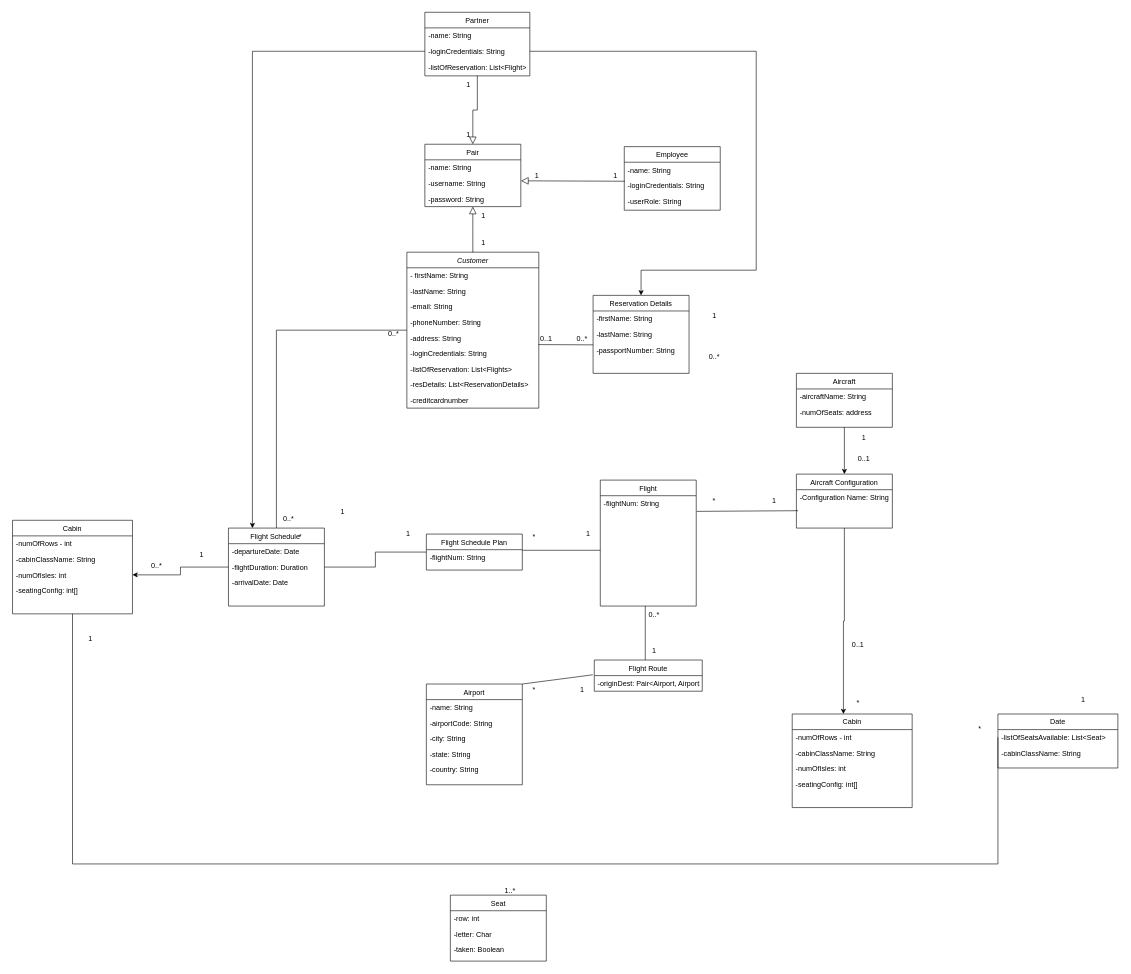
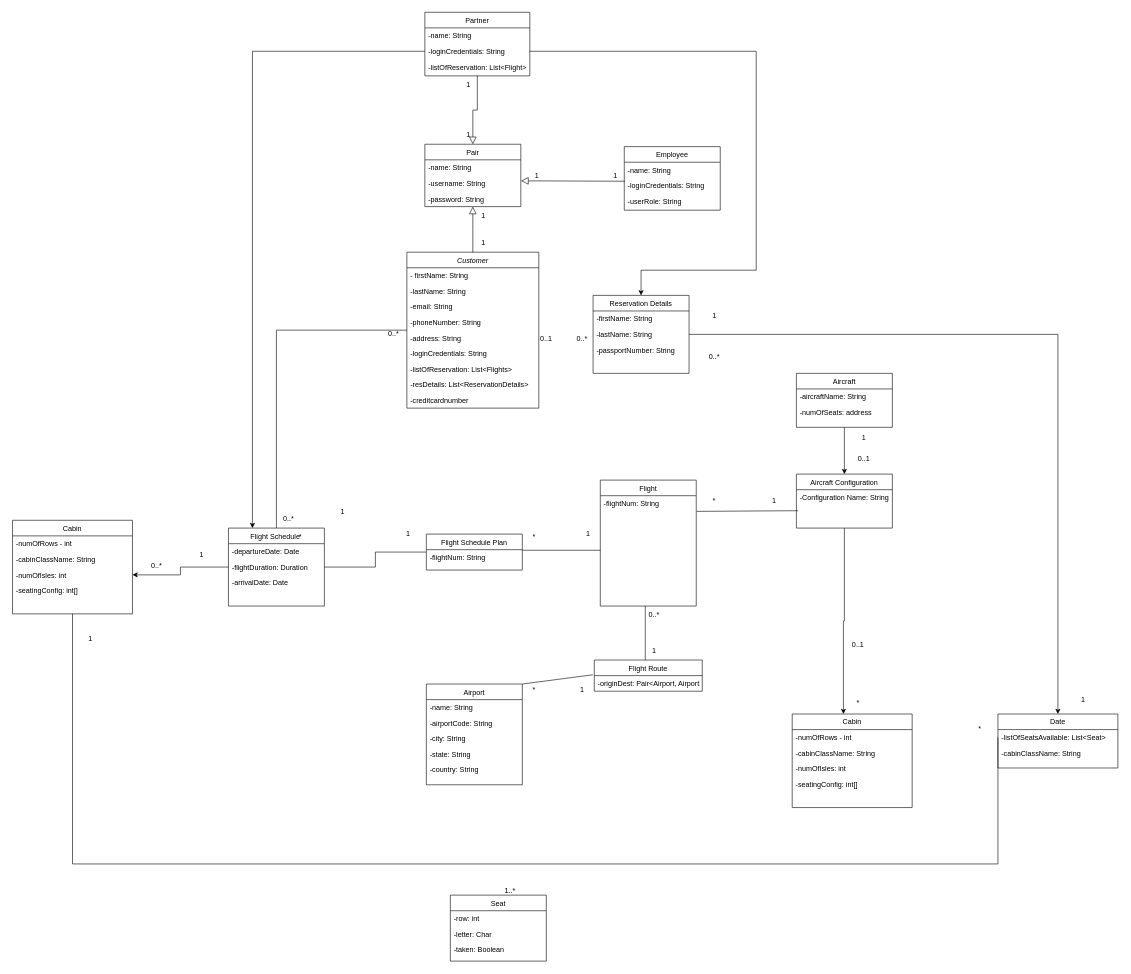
edge "Reservation Details" -> "Date": added
edge "-address: String" -- "-passportNumber: String": removed
